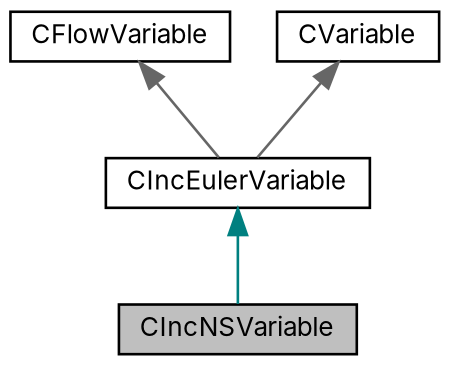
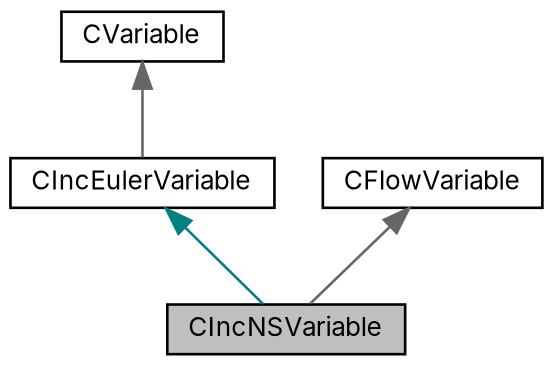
edge "CIncEulerVariable" -> "CFlowVariable": now "CIncNSVariable" -> "CFlowVariable"
